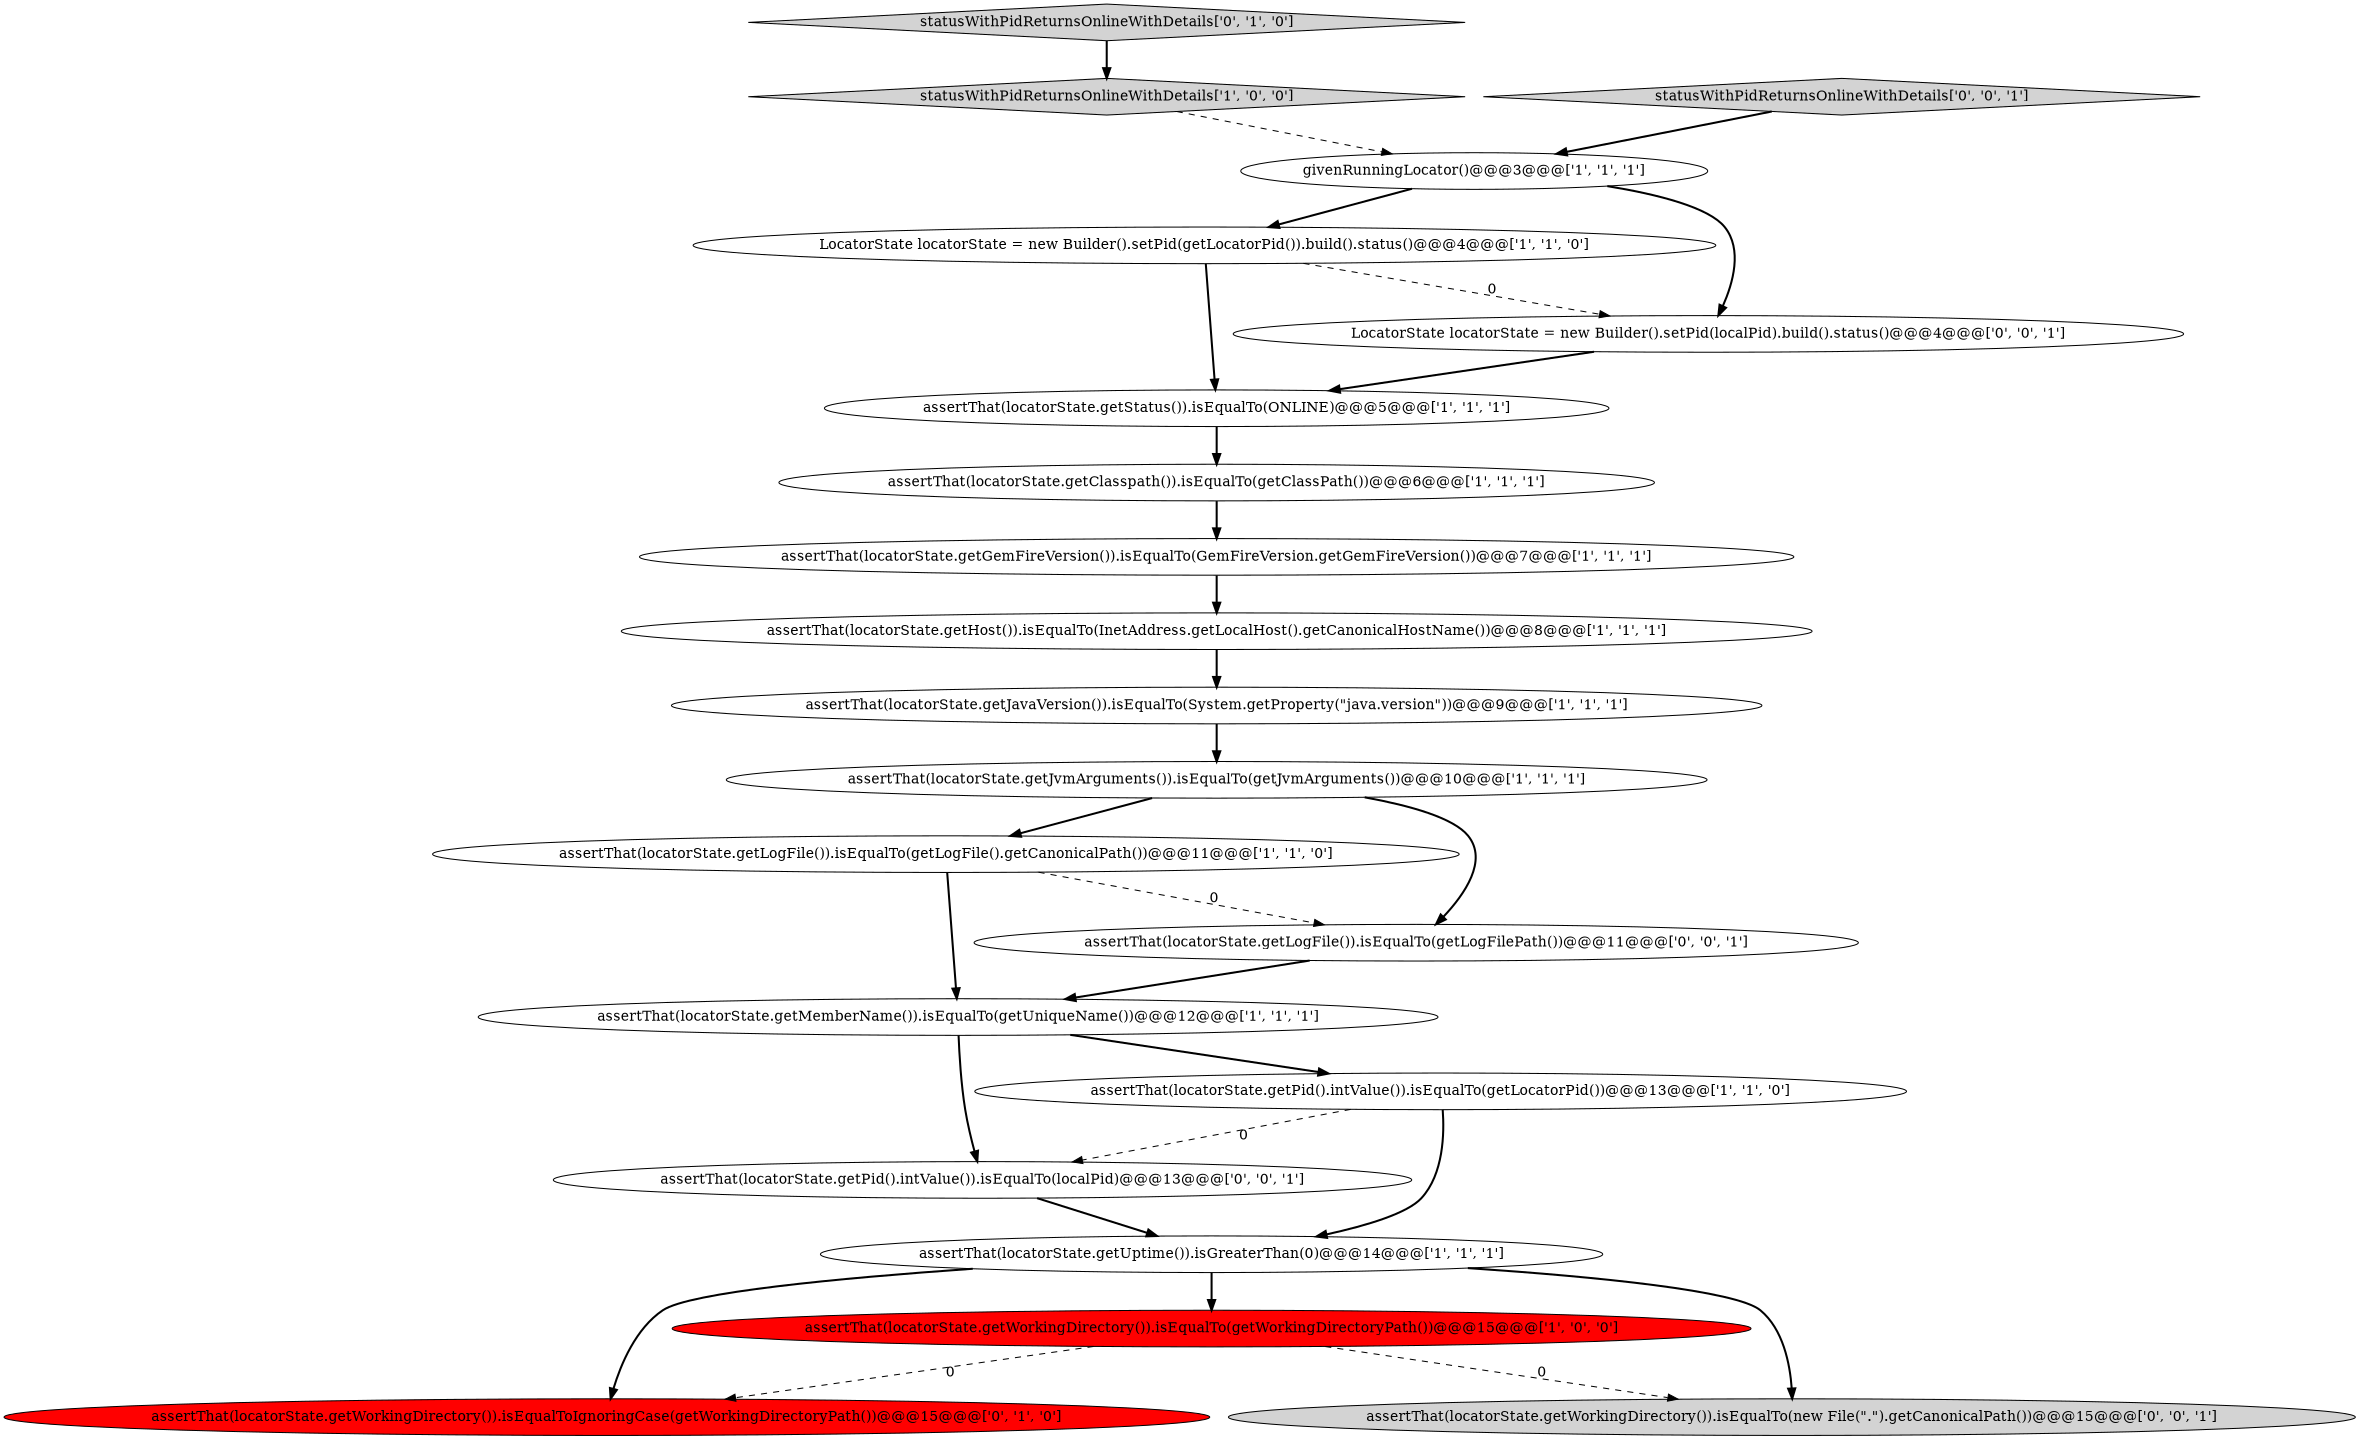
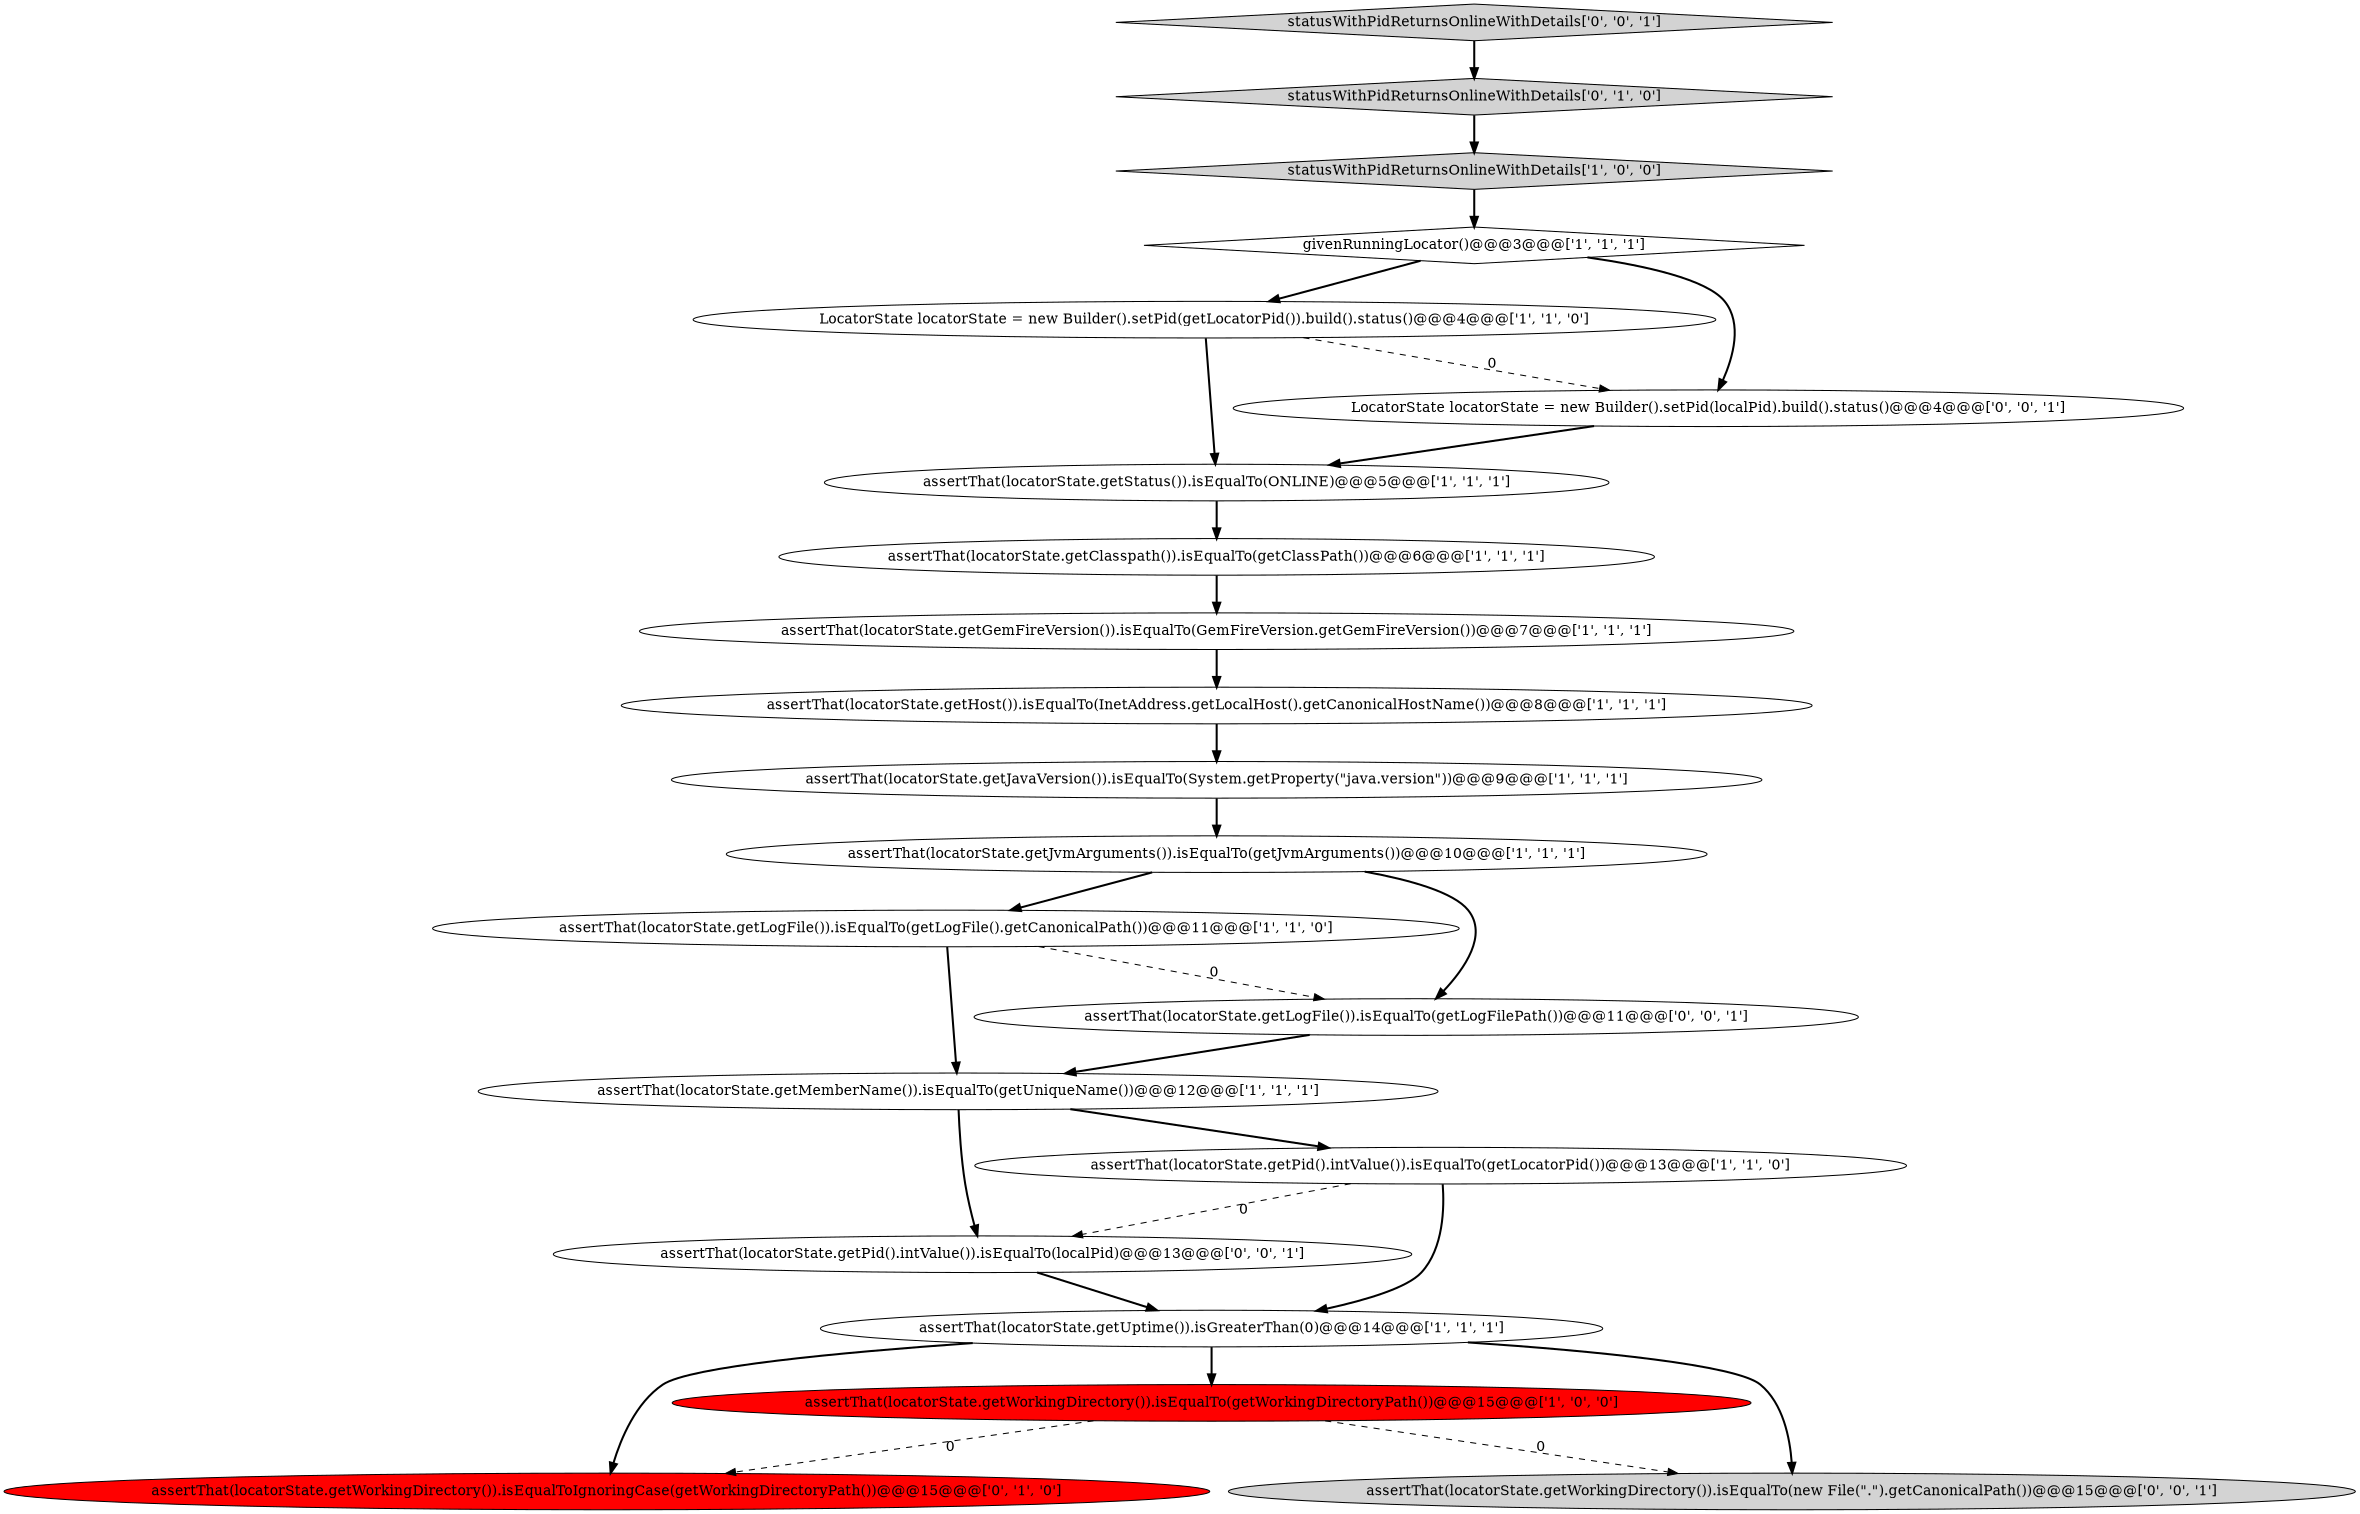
edge "statusWithPidReturnsOnlineWithDetails['1', '0', '0']" -> "givenRunningLocator()@@@3@@@['1', '1', '1']": style dashed -> bold
edge "statusWithPidReturnsOnlineWithDetails['0', '0', '1']" -> "givenRunningLocator()@@@3@@@['1', '1', '1']": now "statusWithPidReturnsOnlineWithDetails['0', '0', '1']" -> "statusWithPidReturnsOnlineWithDetails['0', '1', '0']"
node "givenRunningLocator()@@@3@@@['1', '1', '1']": shape ellipse -> diamond
